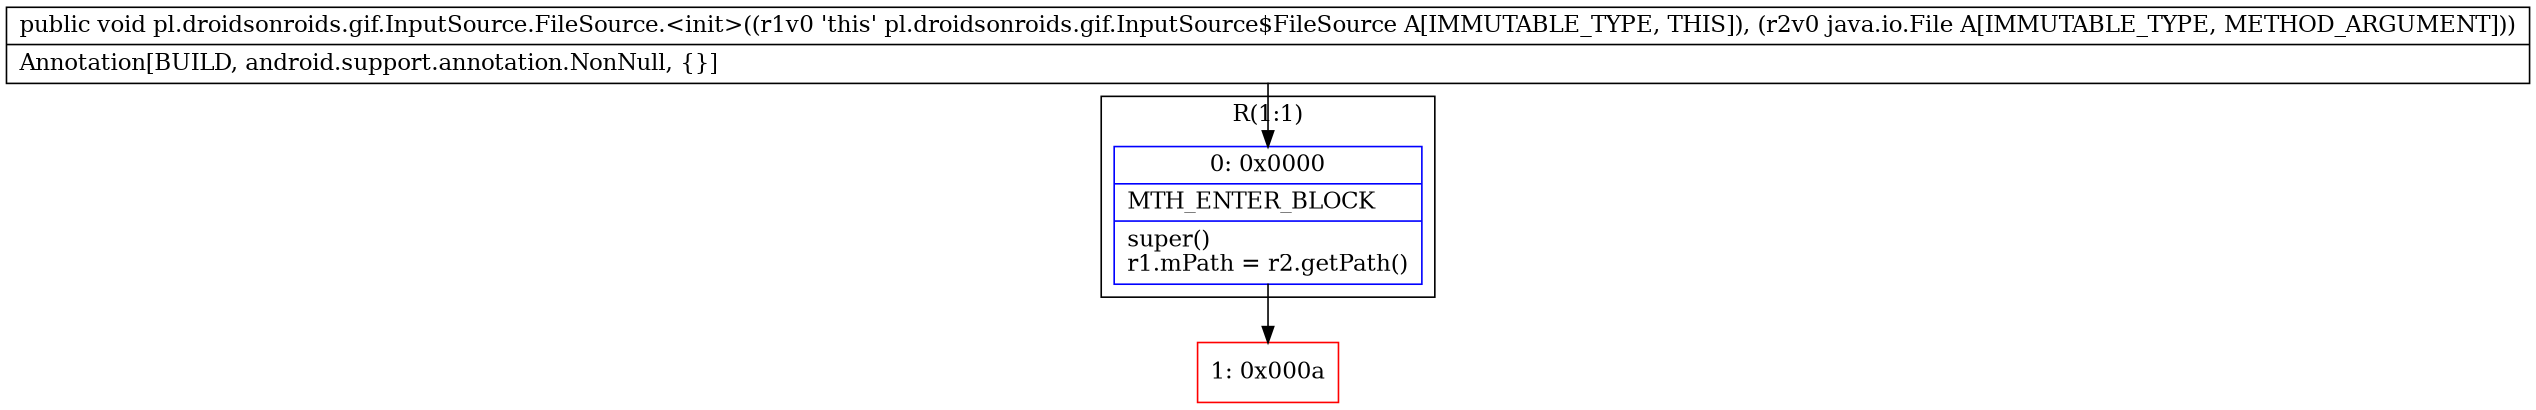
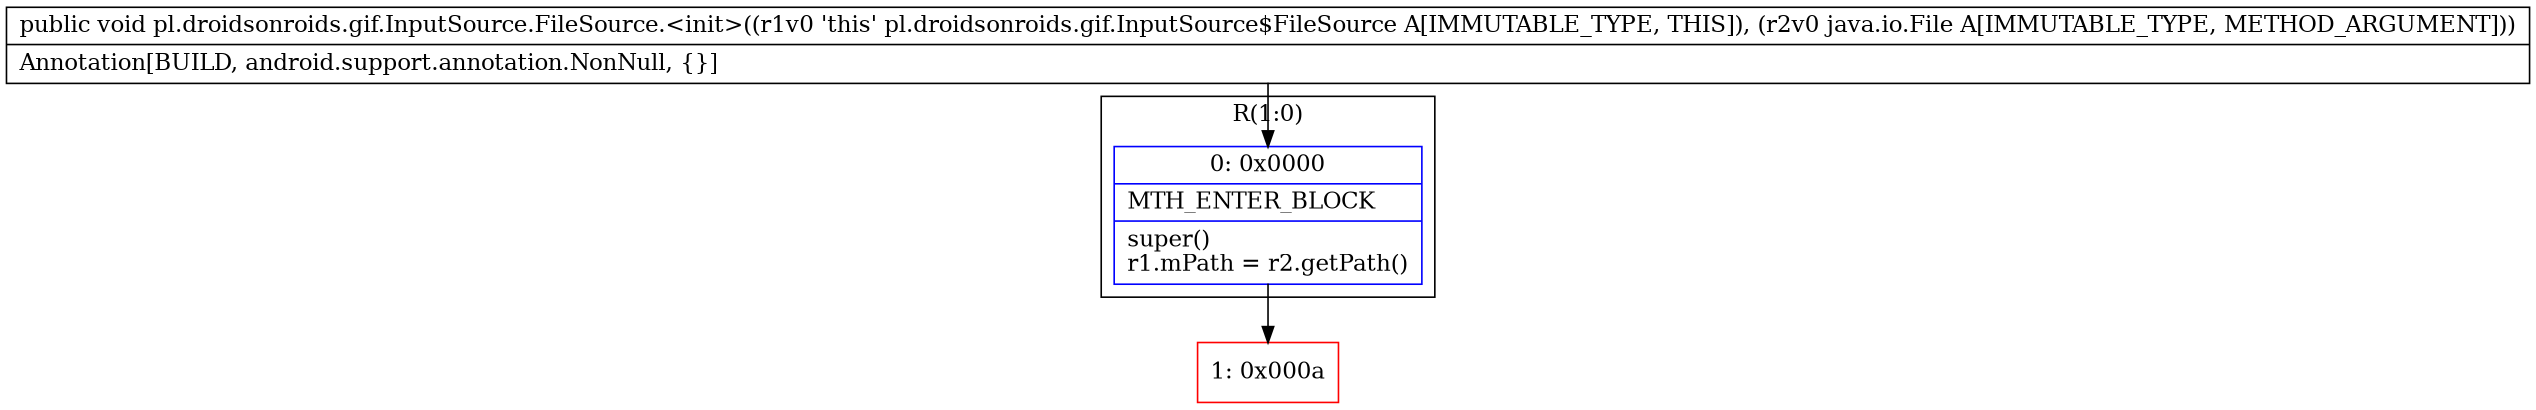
cluster "R(1:1)": label "R(1:1)" -> "R(1:0)"
